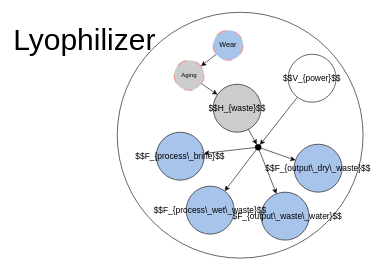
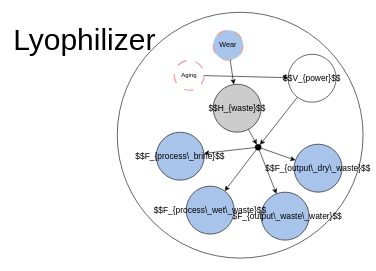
edge "Wear" -> "Aging": now "Wear" -> "$$H_{waste}$$"
node "Aging": fillcolor #cccccc -> #ffffff
edge "Aging" -> "$$H_{waste}$$": now "Aging" -> "$$V_{power}$$"
